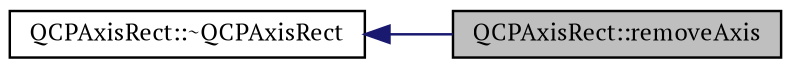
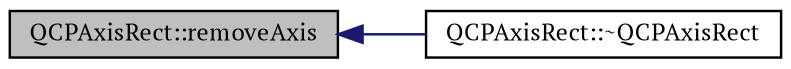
edge "QCPAxisRect::removeAxis" -> "QCPAxisRect::~QCPAxisRect": reversed
